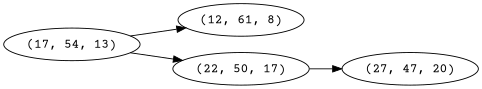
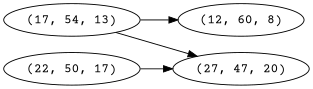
node "(12, 61, 8)": label "(12, 61, 8)" -> "(12, 60, 8)"
edge "(17, 54, 13)" -> "(22, 50, 17)": now "(17, 54, 13)" -> "(27, 47, 20)"
